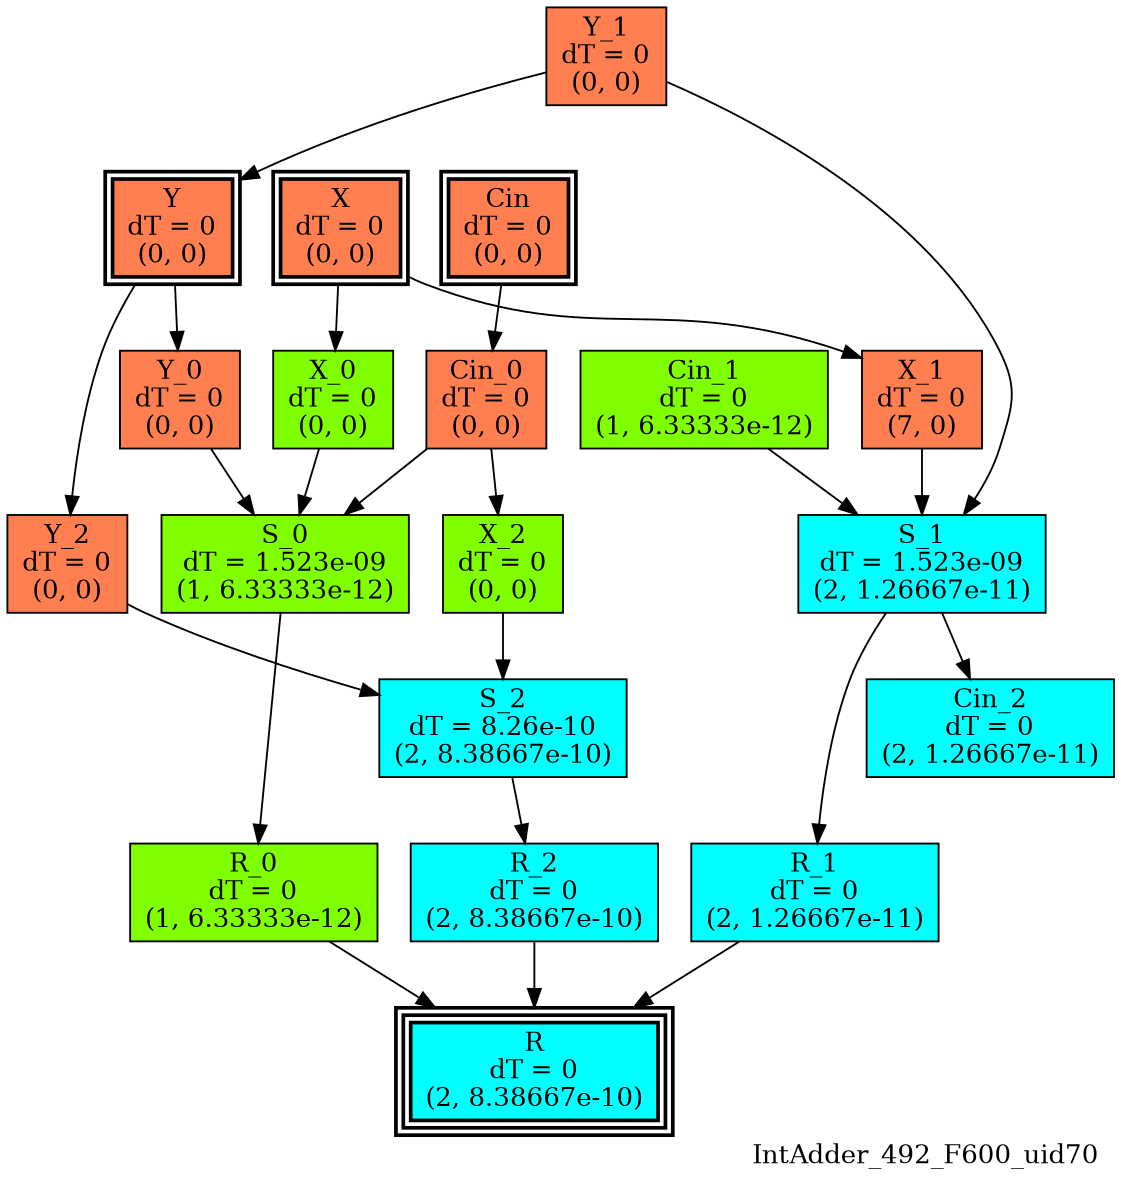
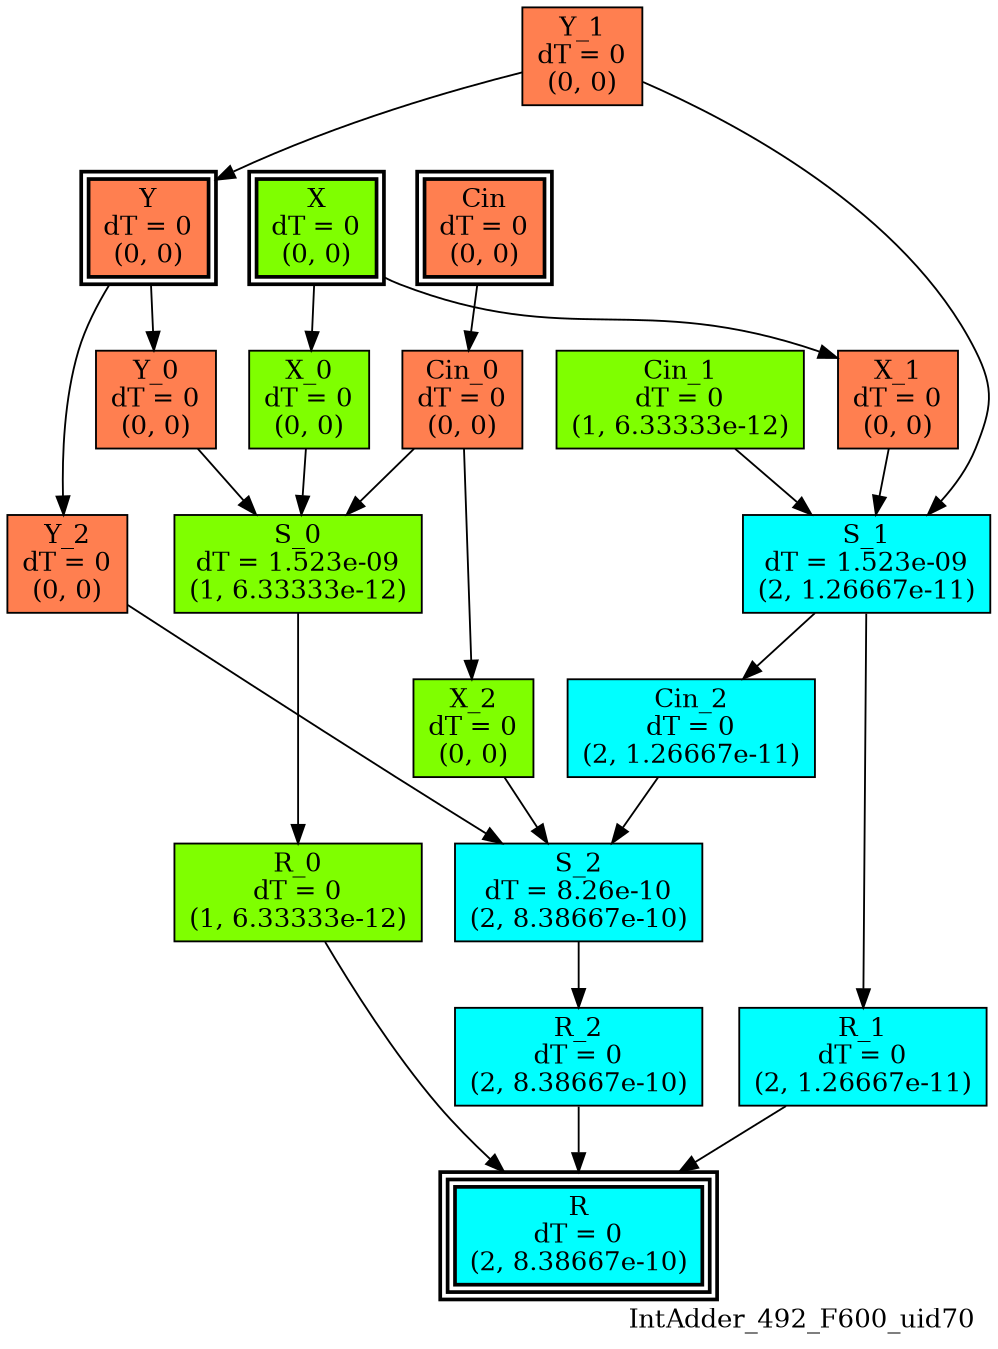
node "X dT = 0 (0, 0)": fillcolor coral -> chartreuse
node "X_1 dT = 0 (7, 0)": label "X_1 dT = 0 (7, 0)" -> "X_1 dT = 0 (0, 0)"
edge "Cin_2 dT = 0 (2, 1.26667e-11)" -> "S_2 dT = 8.26e-10 (2, 8.38667e-10)": added
